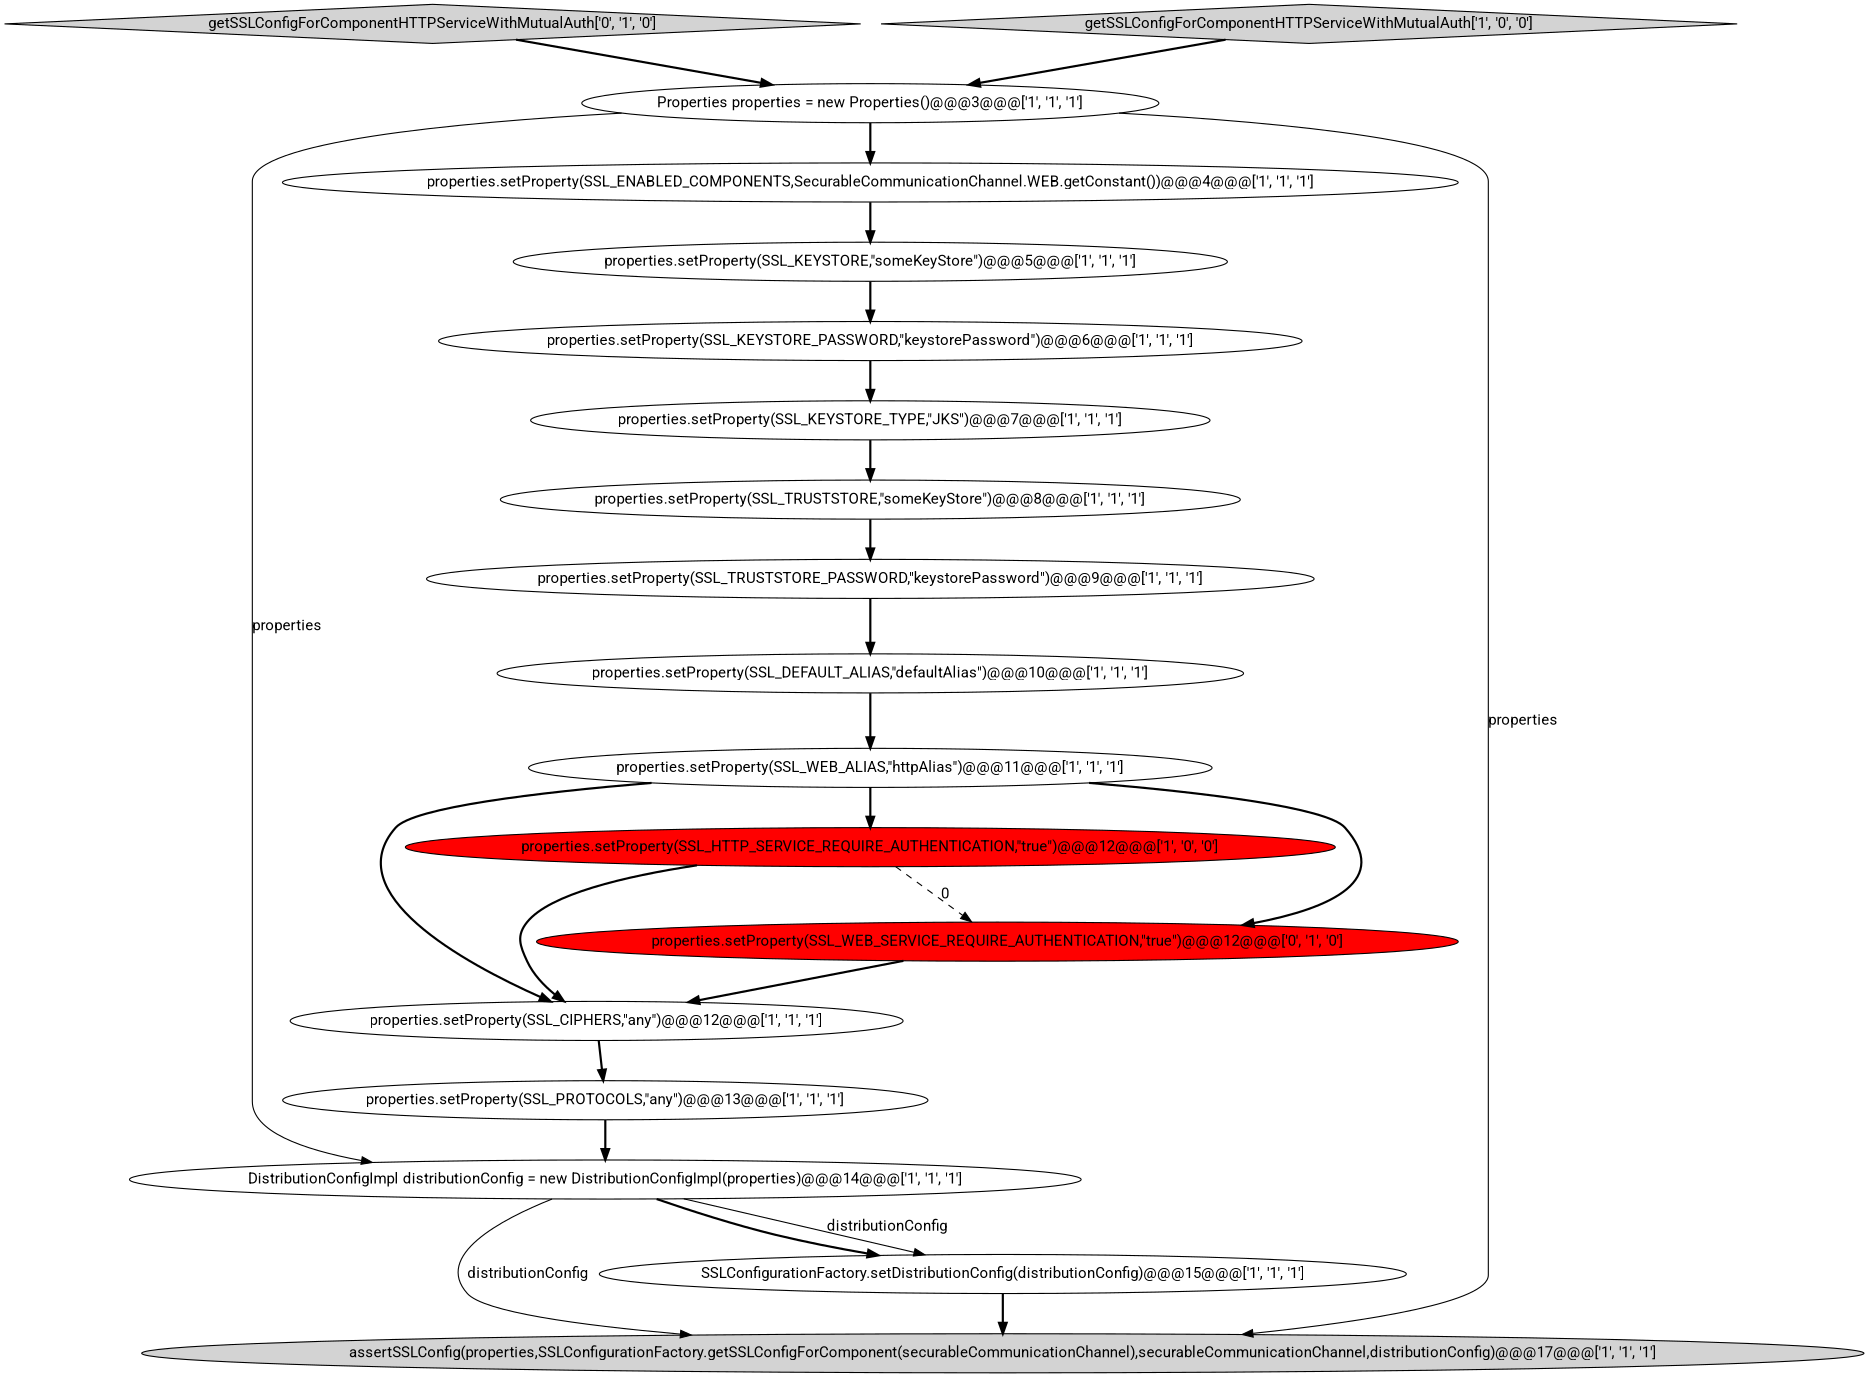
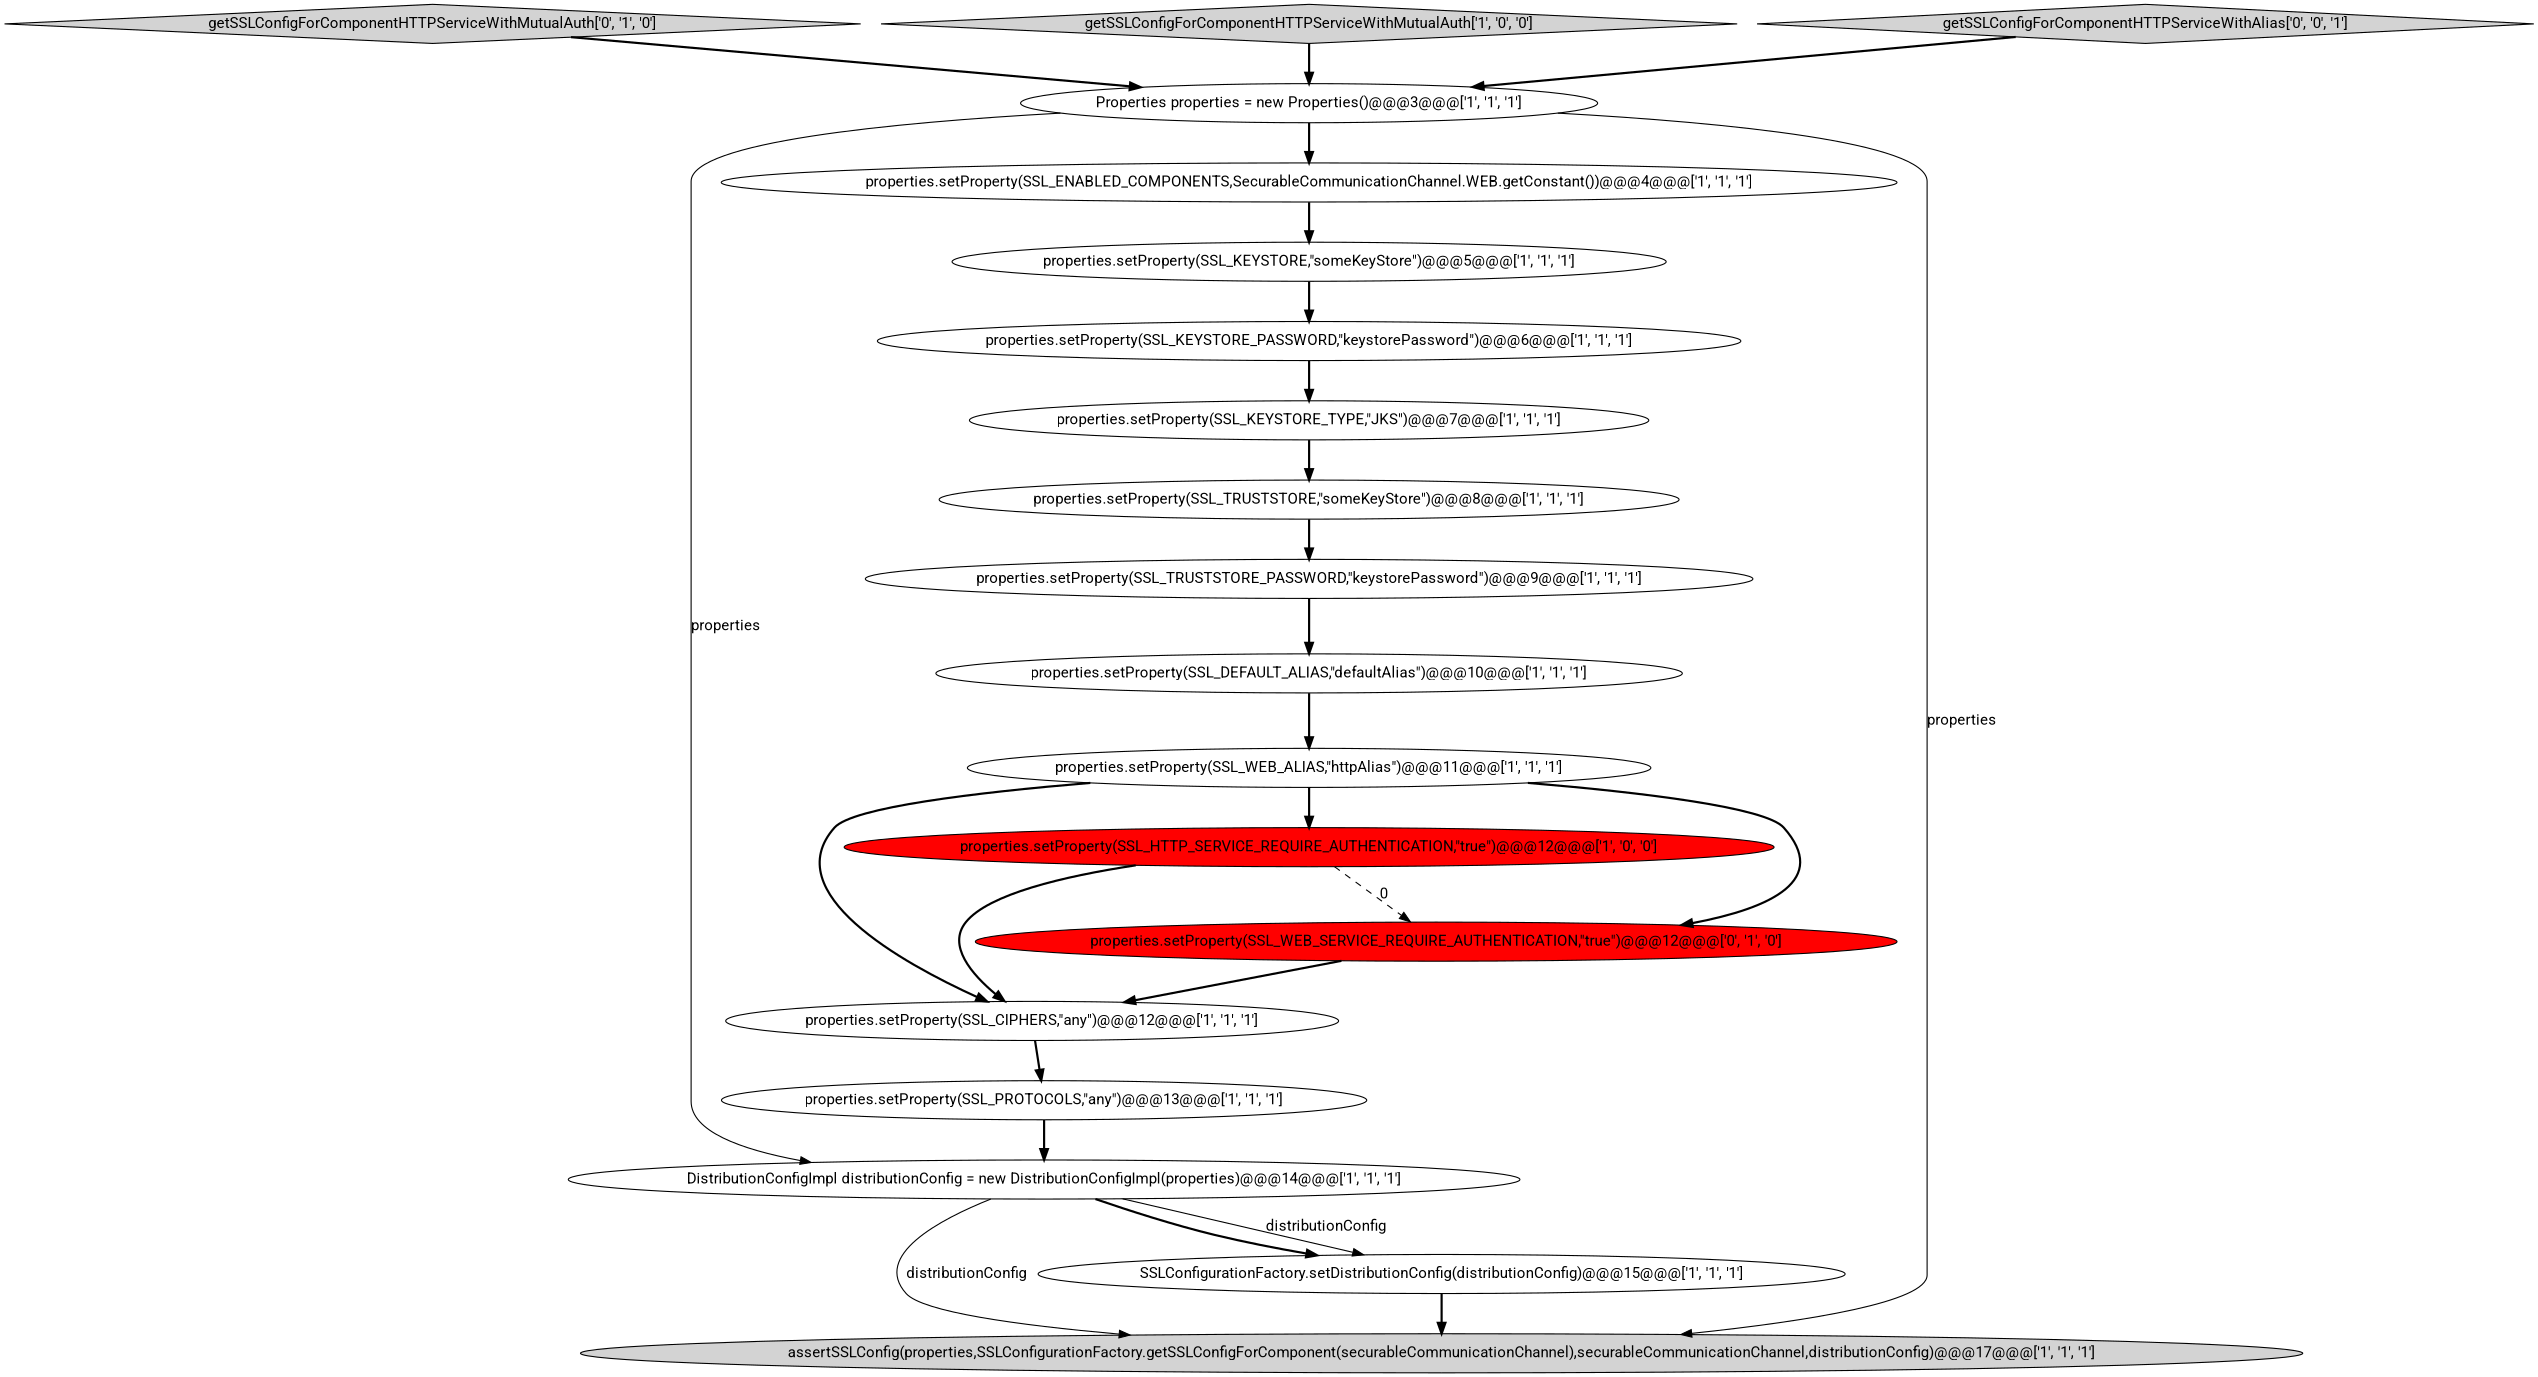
node "getSSLConfigForComponentHTTPServiceWithAlias['0', '0', '1']": added
